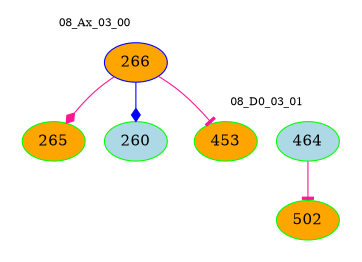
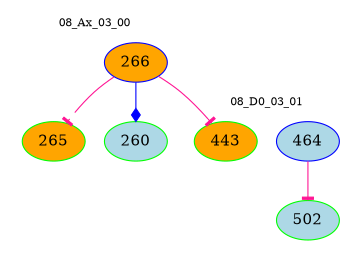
edge "266" -> "265": arrowhead diamond -> tee
node "453": label "453" -> "443"
node "464": color green -> blue
node "502": fillcolor orange -> lightblue
